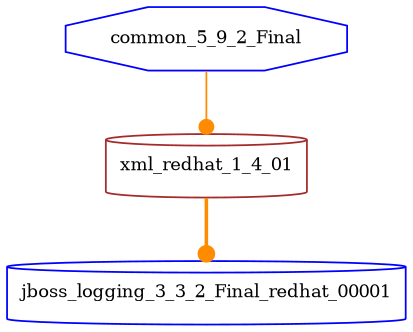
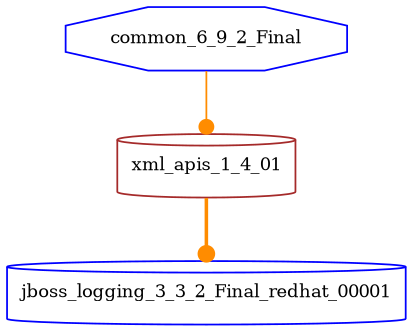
node "common_5_9_2_Final": label "common_5_9_2_Final" -> "common_6_9_2_Final"
node "xml_redhat_1_4_01": label "xml_redhat_1_4_01" -> "xml_apis_1_4_01"
